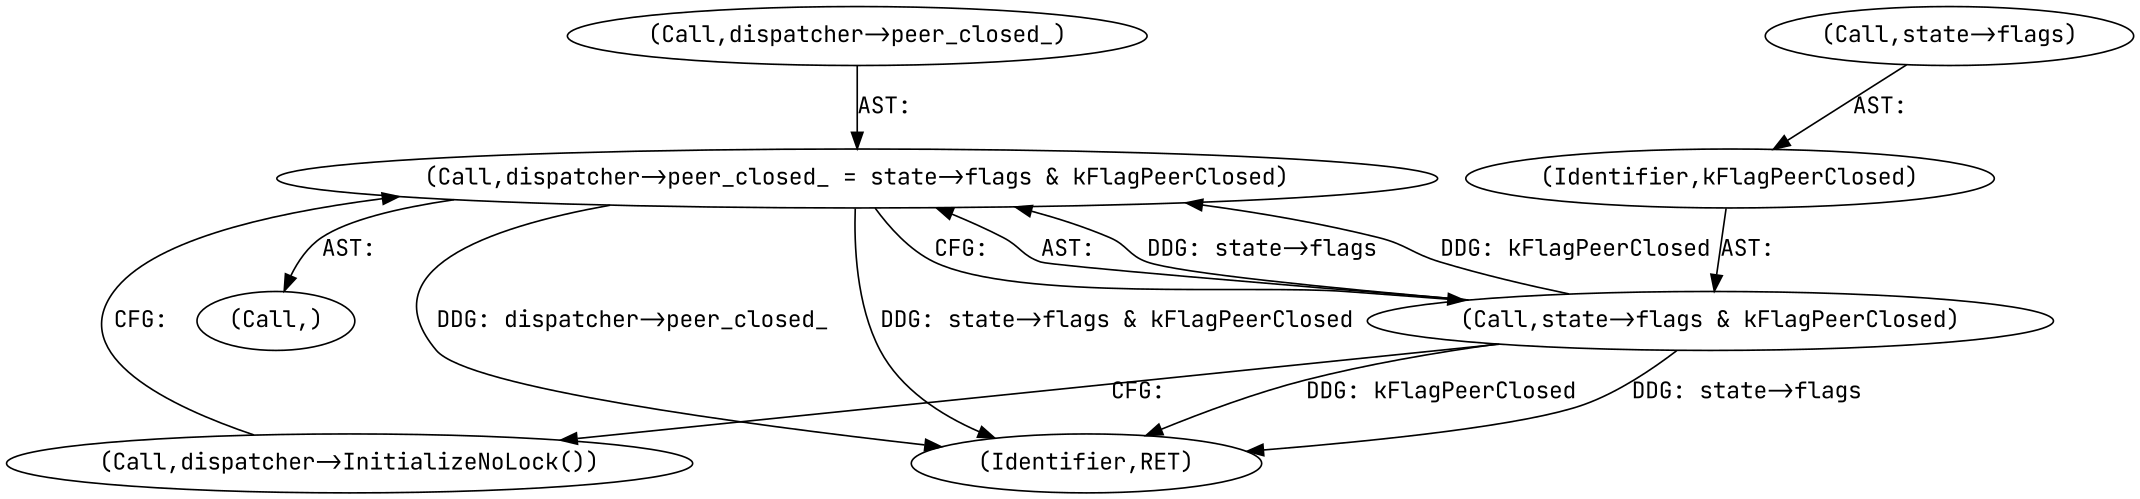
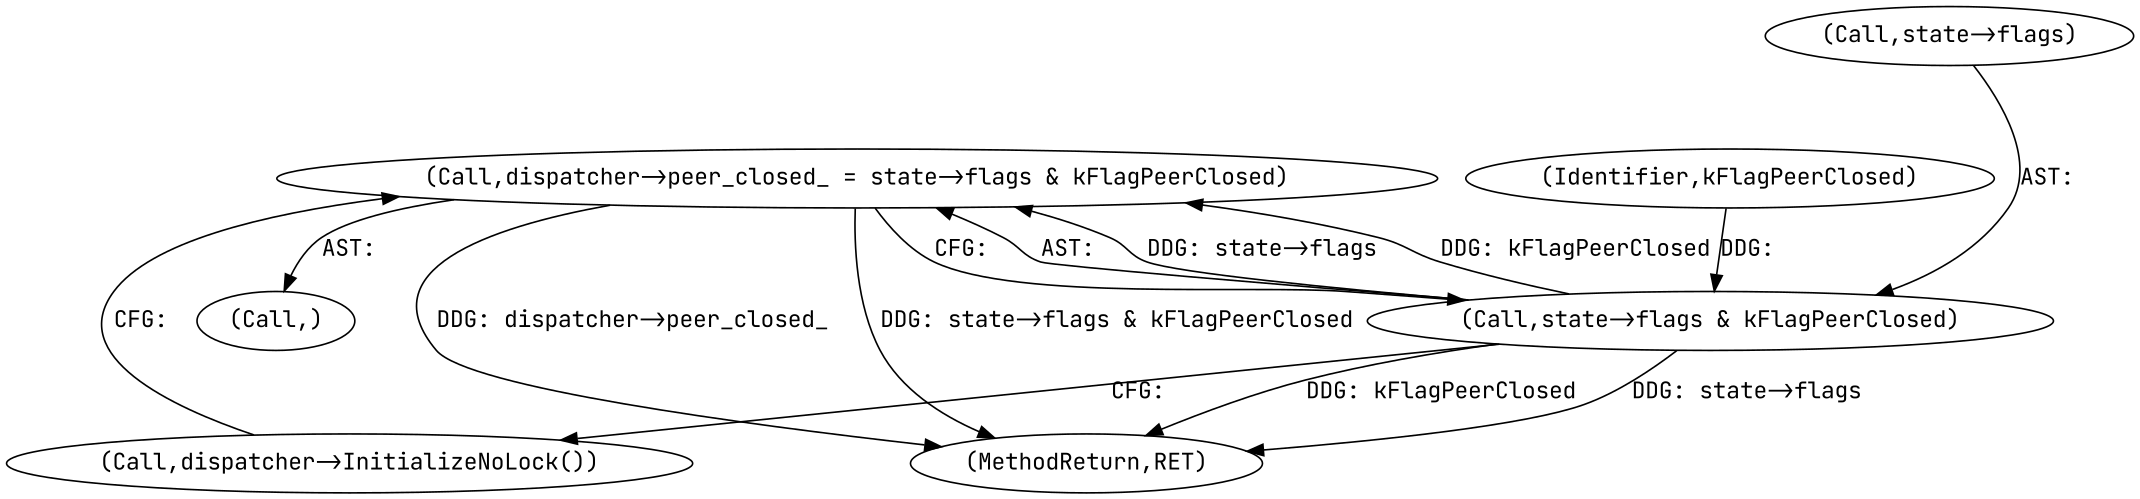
node "(Call,dispatcher->peer_closed_)": removed
edge "(Call,state->flags)" -> "(Identifier,kFlagPeerClosed)": now "(Call,state->flags)" -> "(Call,state->flags & kFlagPeerClosed)"
edge "(Identifier,kFlagPeerClosed)" -> "(Call,state->flags & kFlagPeerClosed)": label "AST: " -> "DDG: "
node "(Identifier,RET)": label "(Identifier,RET)" -> "(MethodReturn,RET)"
